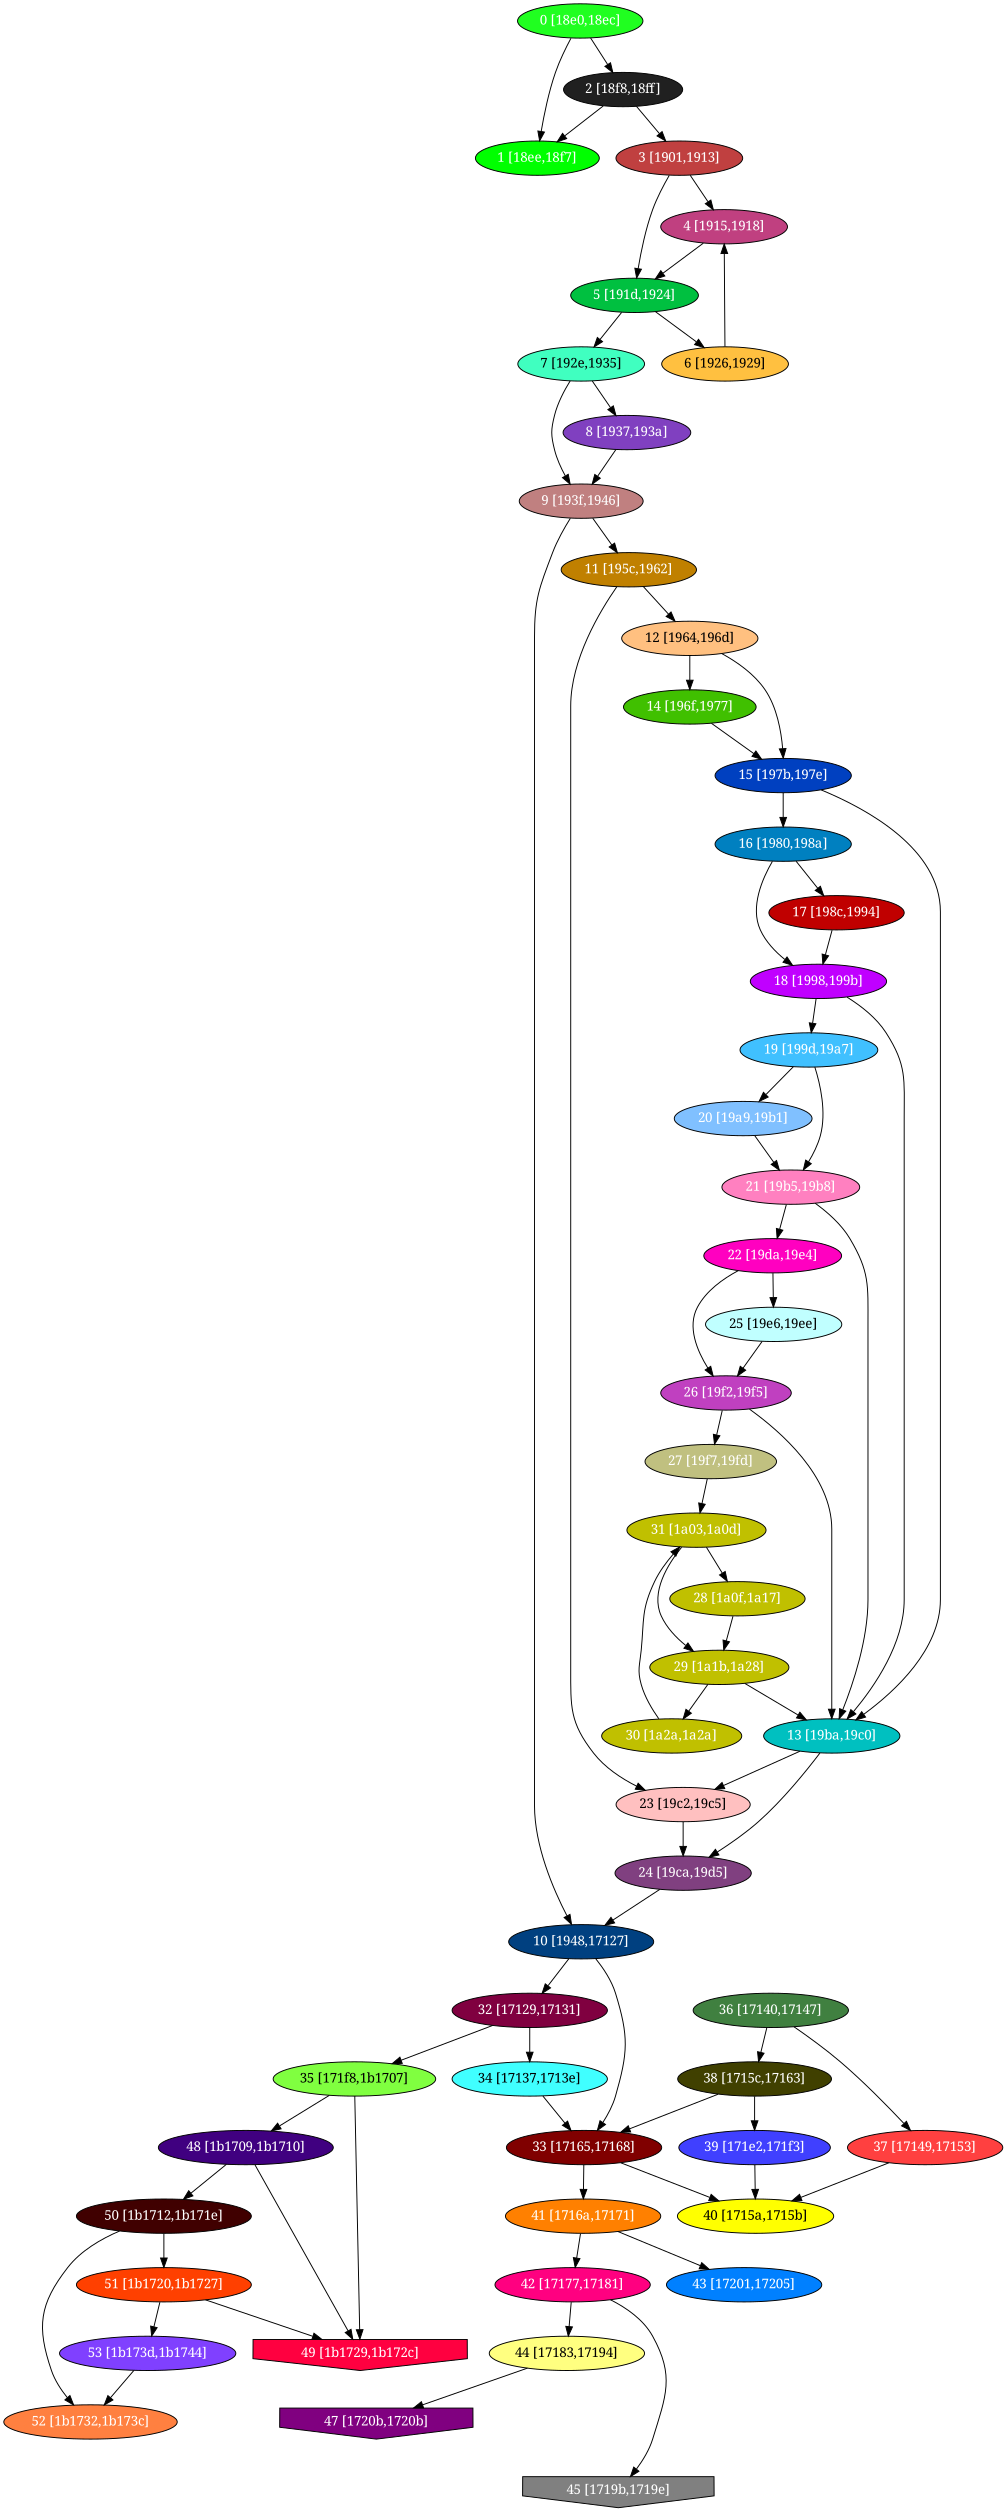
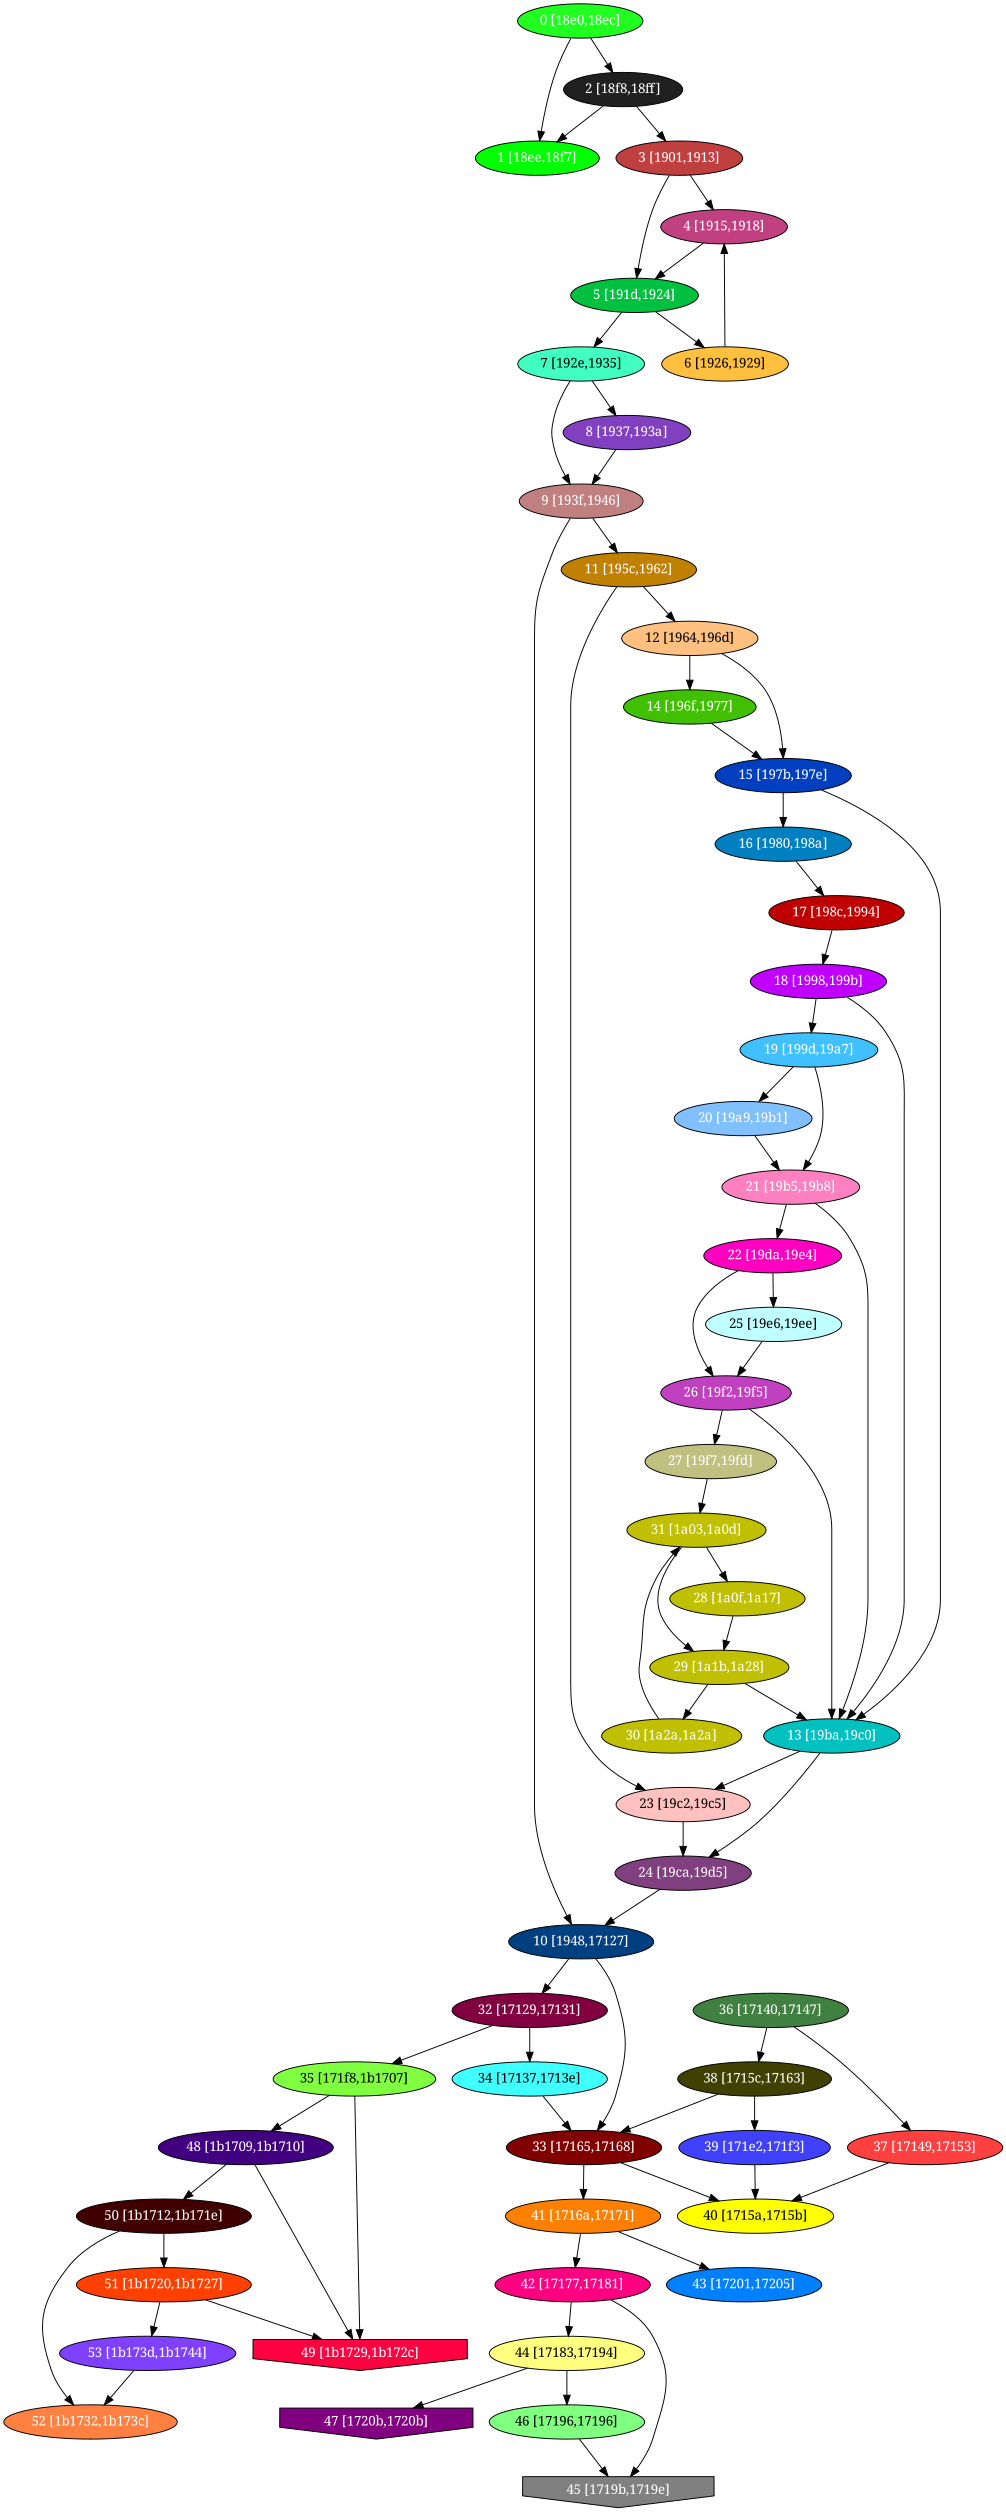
edge "16 [1980,198a]" -> "18 [1998,199b]": removed
node "46 [17196,17196]": added
